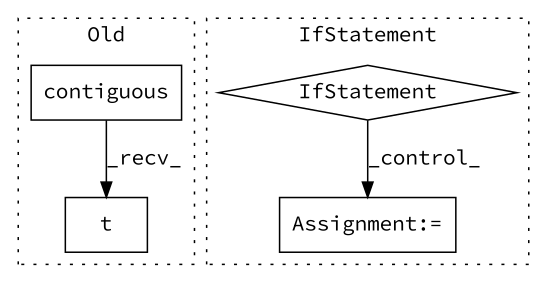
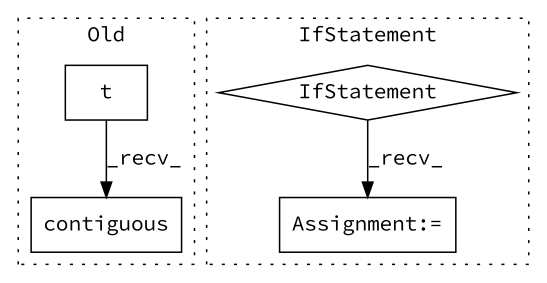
edge "contiguous" -> "t": reversed
edge "IfStatement" -> "Assignment:=": label "_control_" -> "_recv_"
